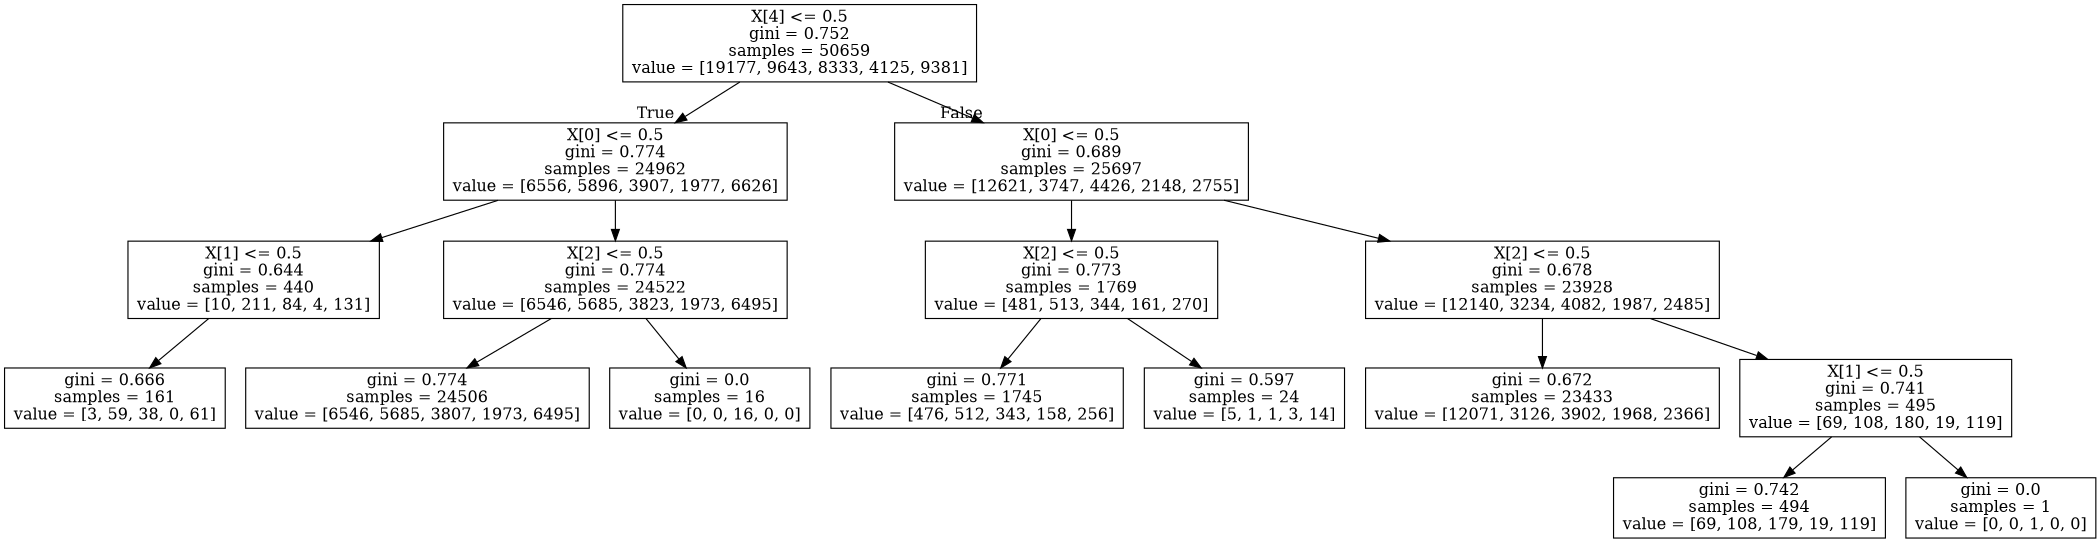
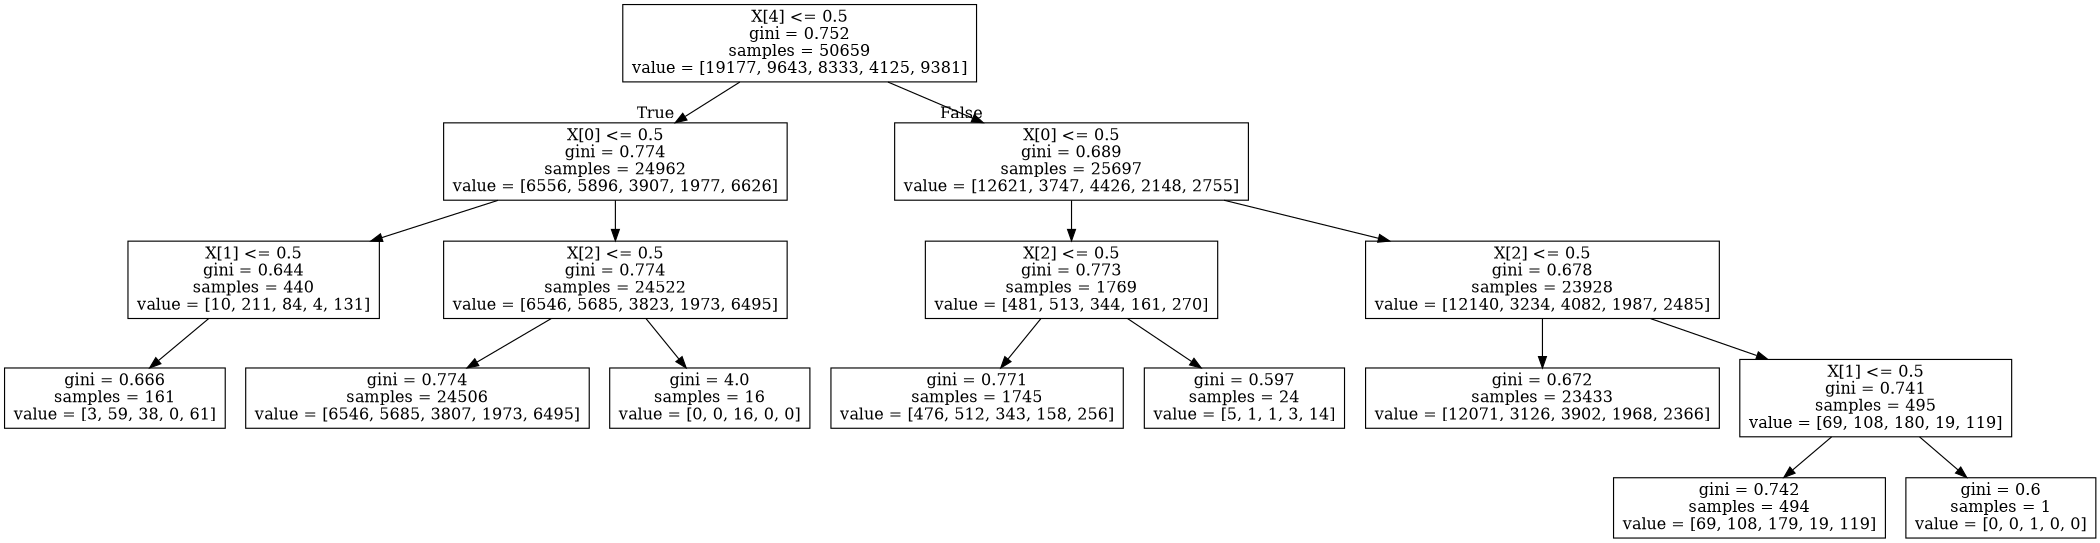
node "gini = 0.0 samples = 16 value = [0, 0, 16, 0, 0]": label "gini = 0.0 samples = 16 value = [0, 0, 16, 0, 0]" -> "gini = 4.0 samples = 16 value = [0, 0, 16, 0, 0]"
node "gini = 0.0 samples = 1 value = [0, 0, 1, 0, 0]": label "gini = 0.0 samples = 1 value = [0, 0, 1, 0, 0]" -> "gini = 0.6 samples = 1 value = [0, 0, 1, 0, 0]"
